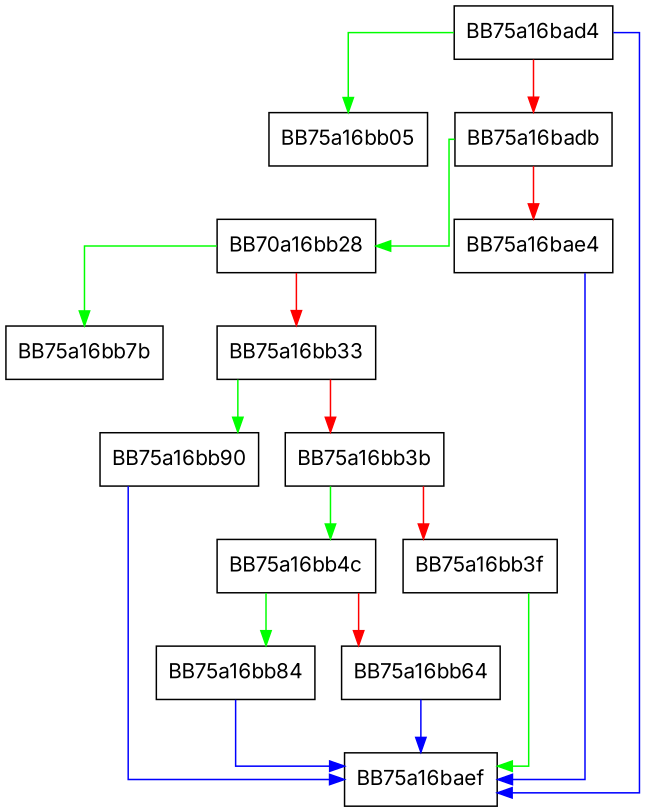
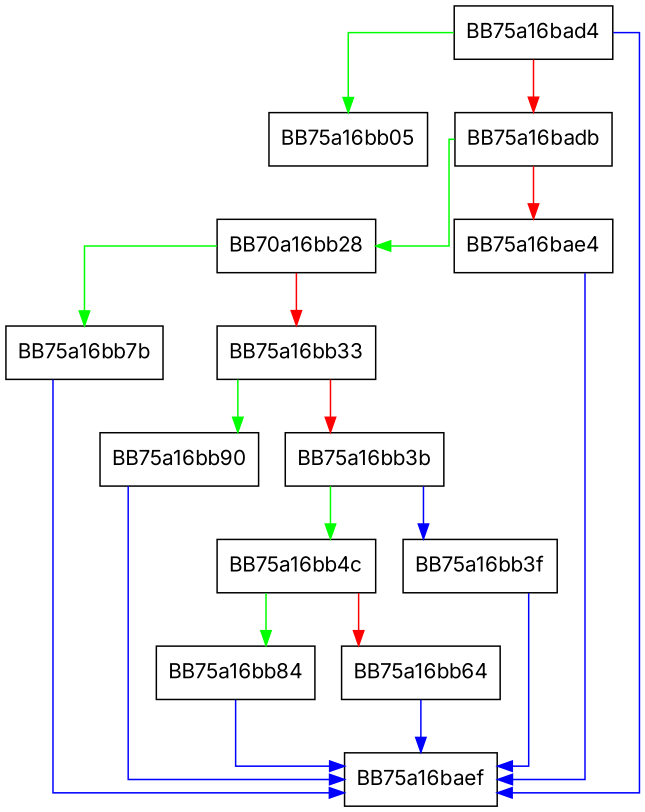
edge "BB75a16bb3b" -> "BB75a16bb3f": color red -> blue
edge "BB75a16bb3f" -> "BB75a16baef": color green -> blue
edge "BB75a16bb7b" -> "BB75a16baef": added
